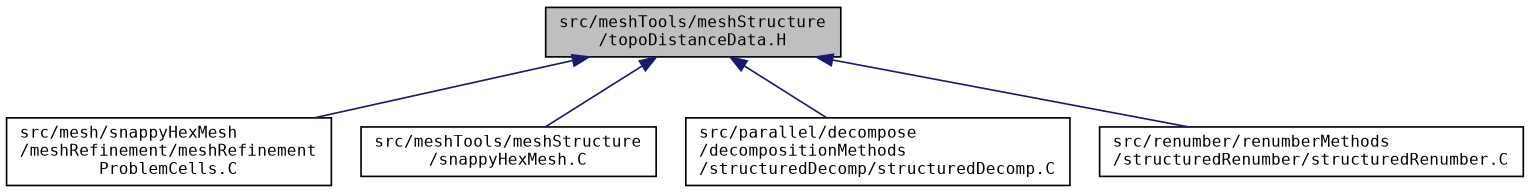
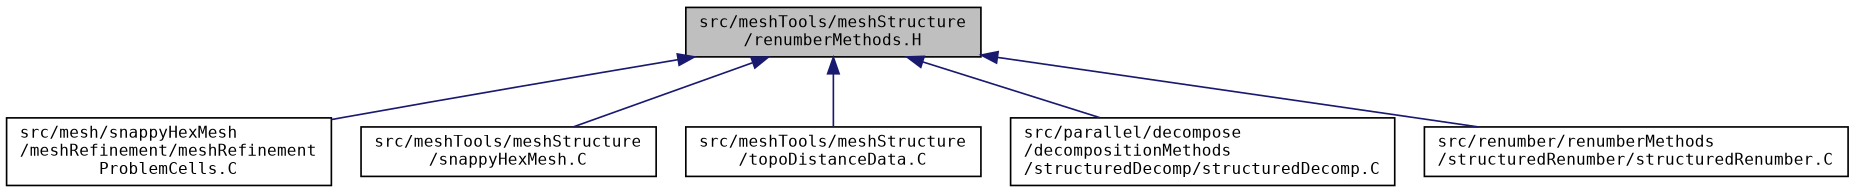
node "src/meshTools/meshStructure /topoDistanceData.H": label "src/meshTools/meshStructure /topoDistanceData.H" -> "src/meshTools/meshStructure /renumberMethods.H"
node "src/meshTools/meshStructure /topoDistanceData.C": added
